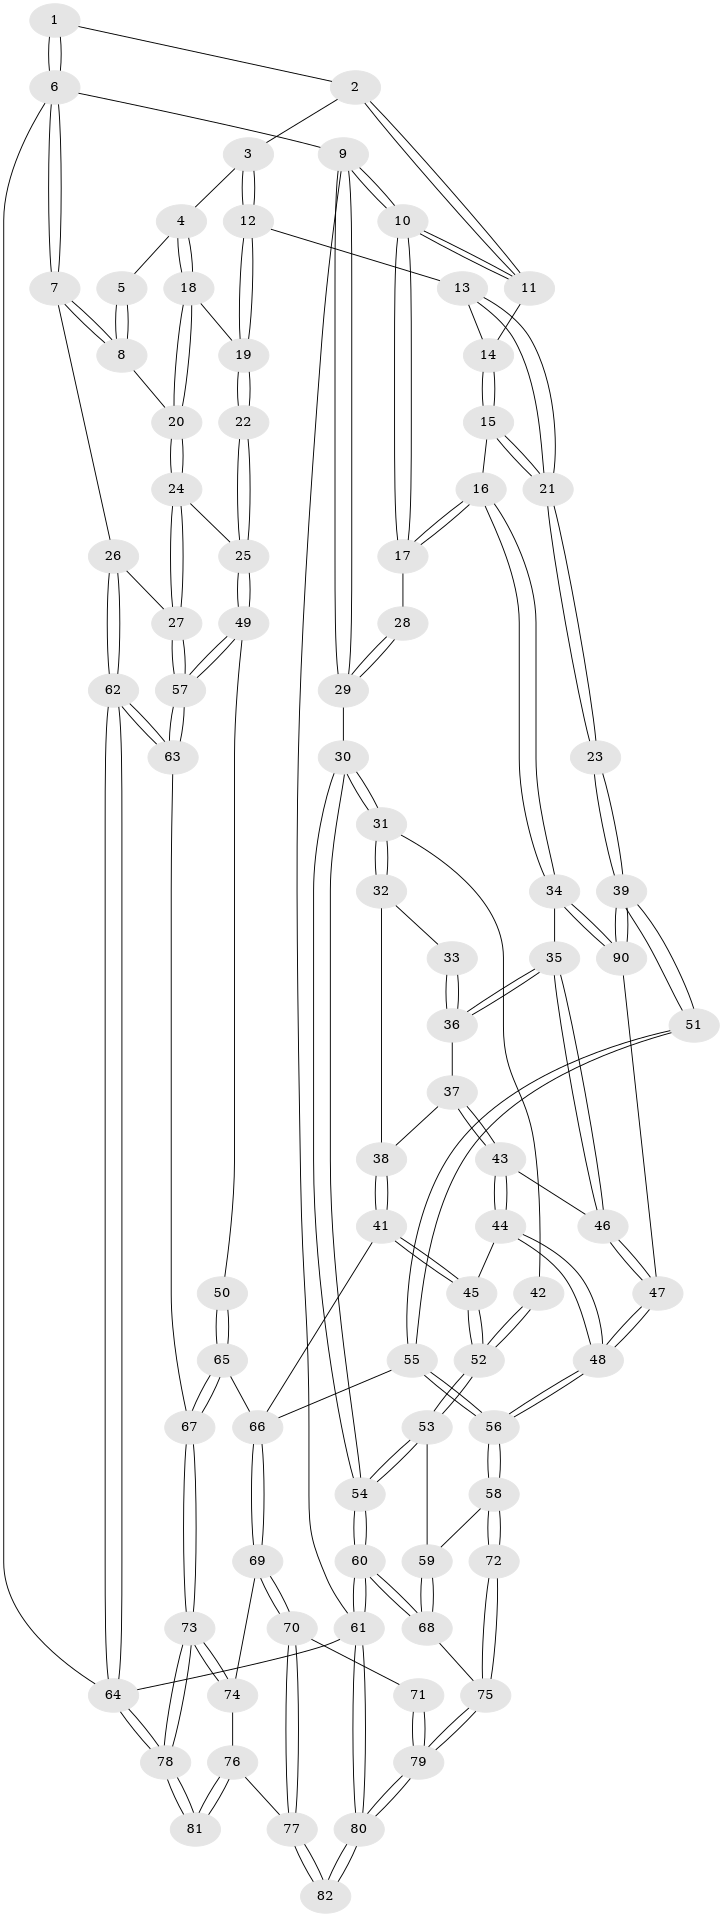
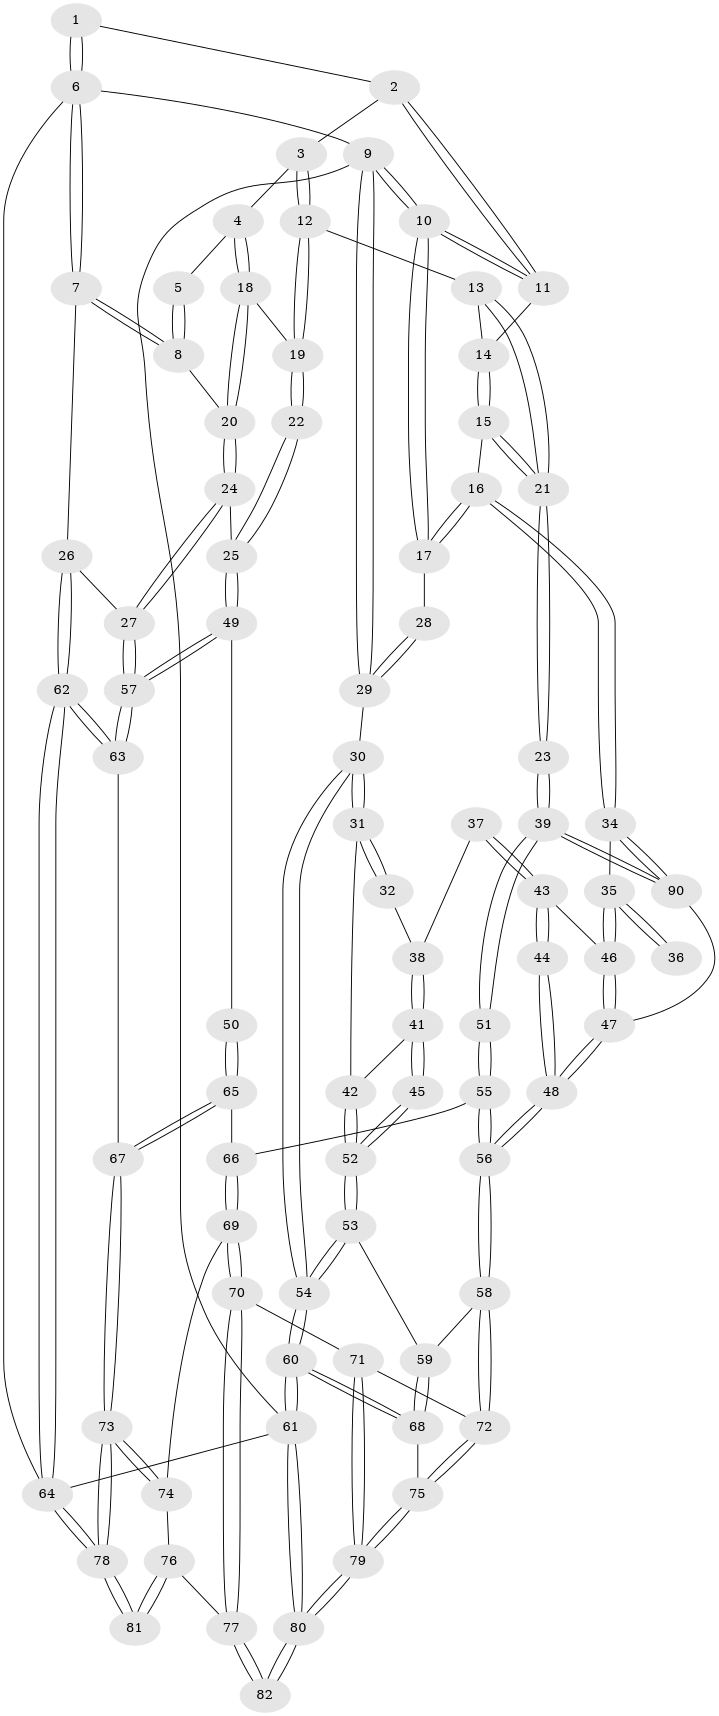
node "33": removed
edge "36" -- "37": removed
edge "44" -- "45": removed
edge "41" -- "66": now "41" -- "42"
edge "71" -- "72": added
